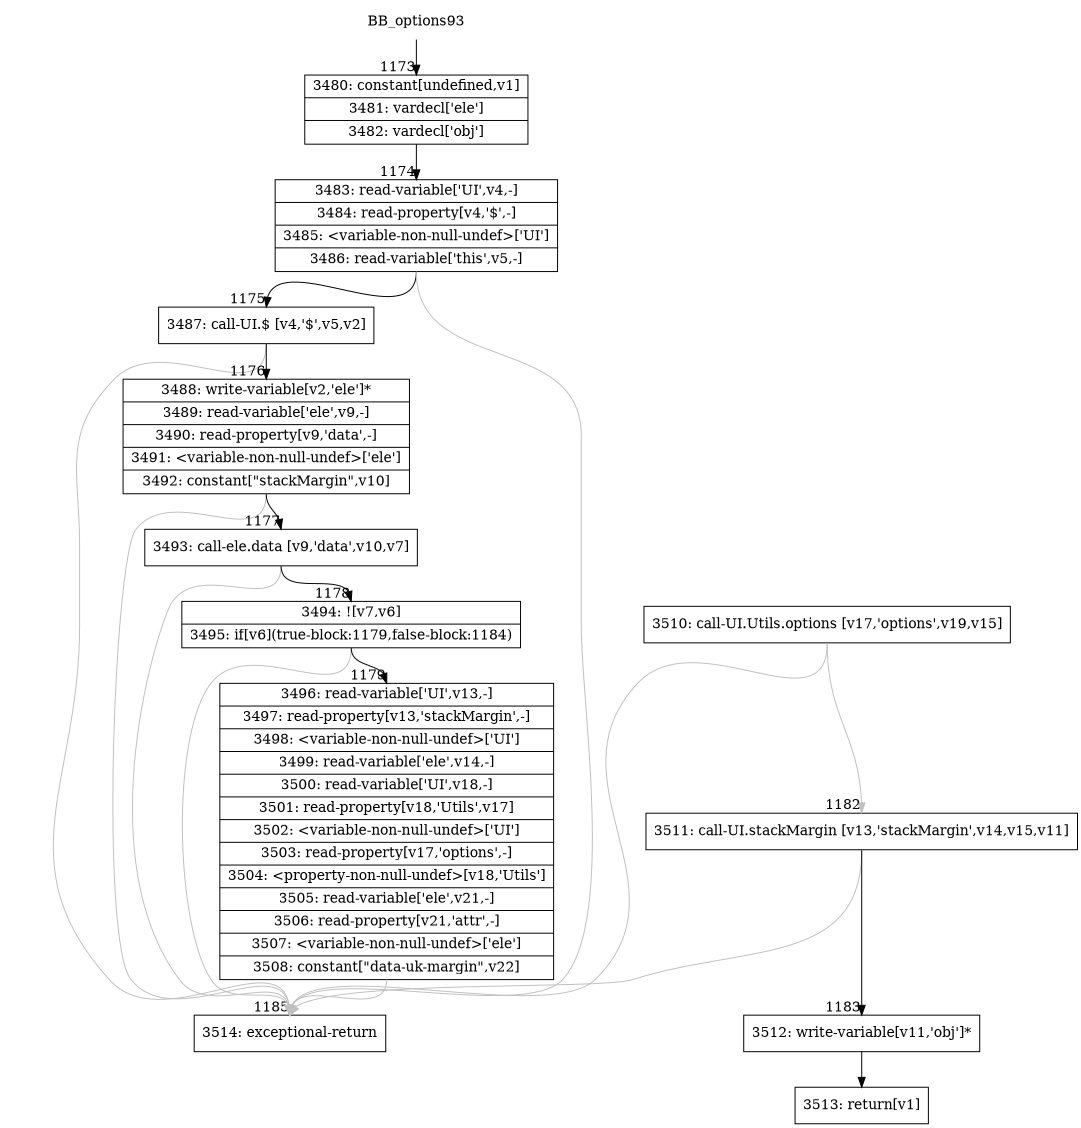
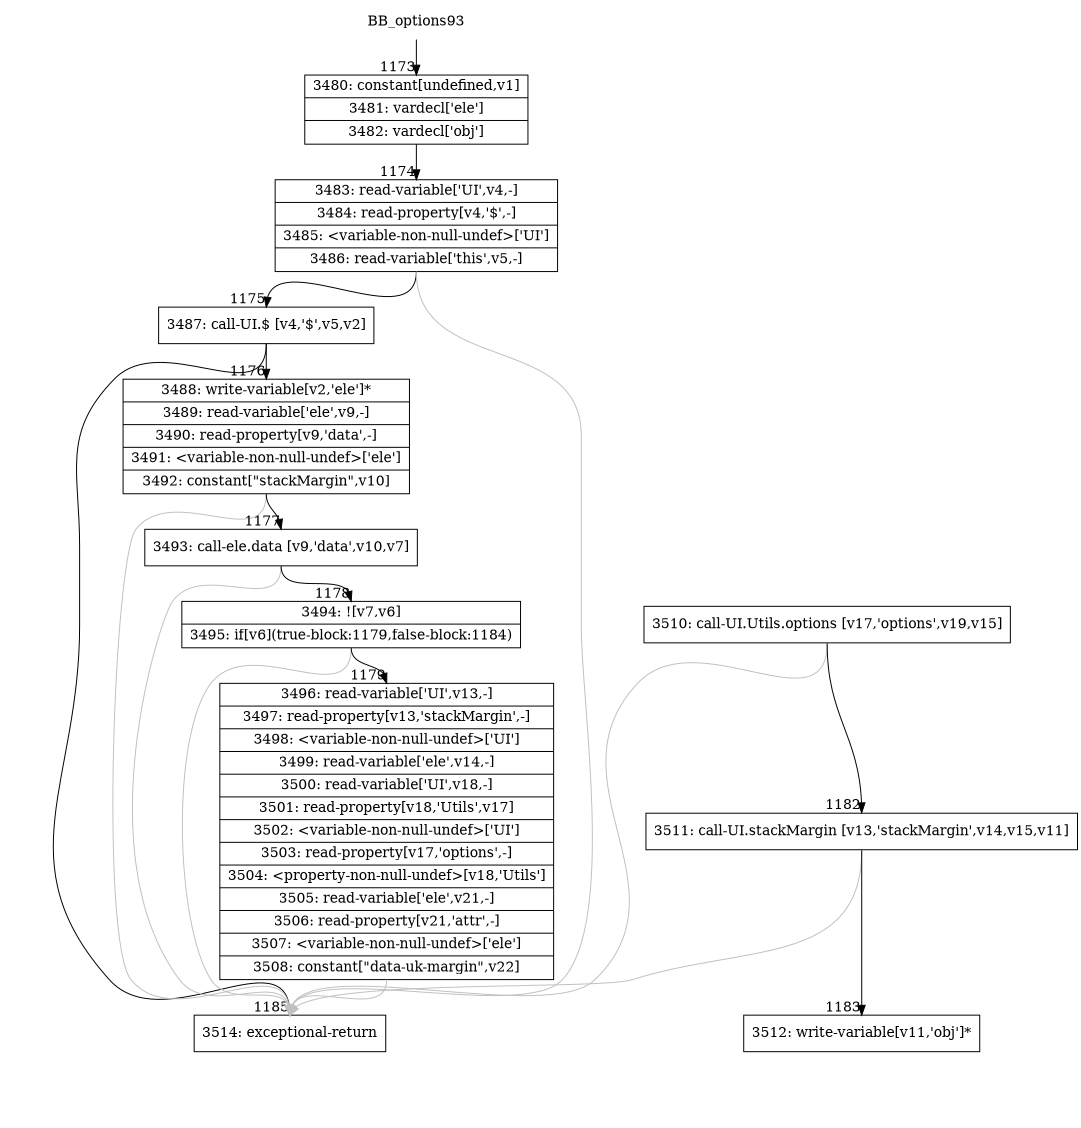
edge "3487: call-UI.$ [v4,'$',v5,v2]" -> "3514: exceptional-return": color gray -> black
edge "3510: call-UI.Utils.options [v17,'options',v19,v15]" -> "3511: call-UI.stackMargin [v13,'stackMargin',v14,v15,v11]": color gray -> black
node "3513: return[v1]": removed
